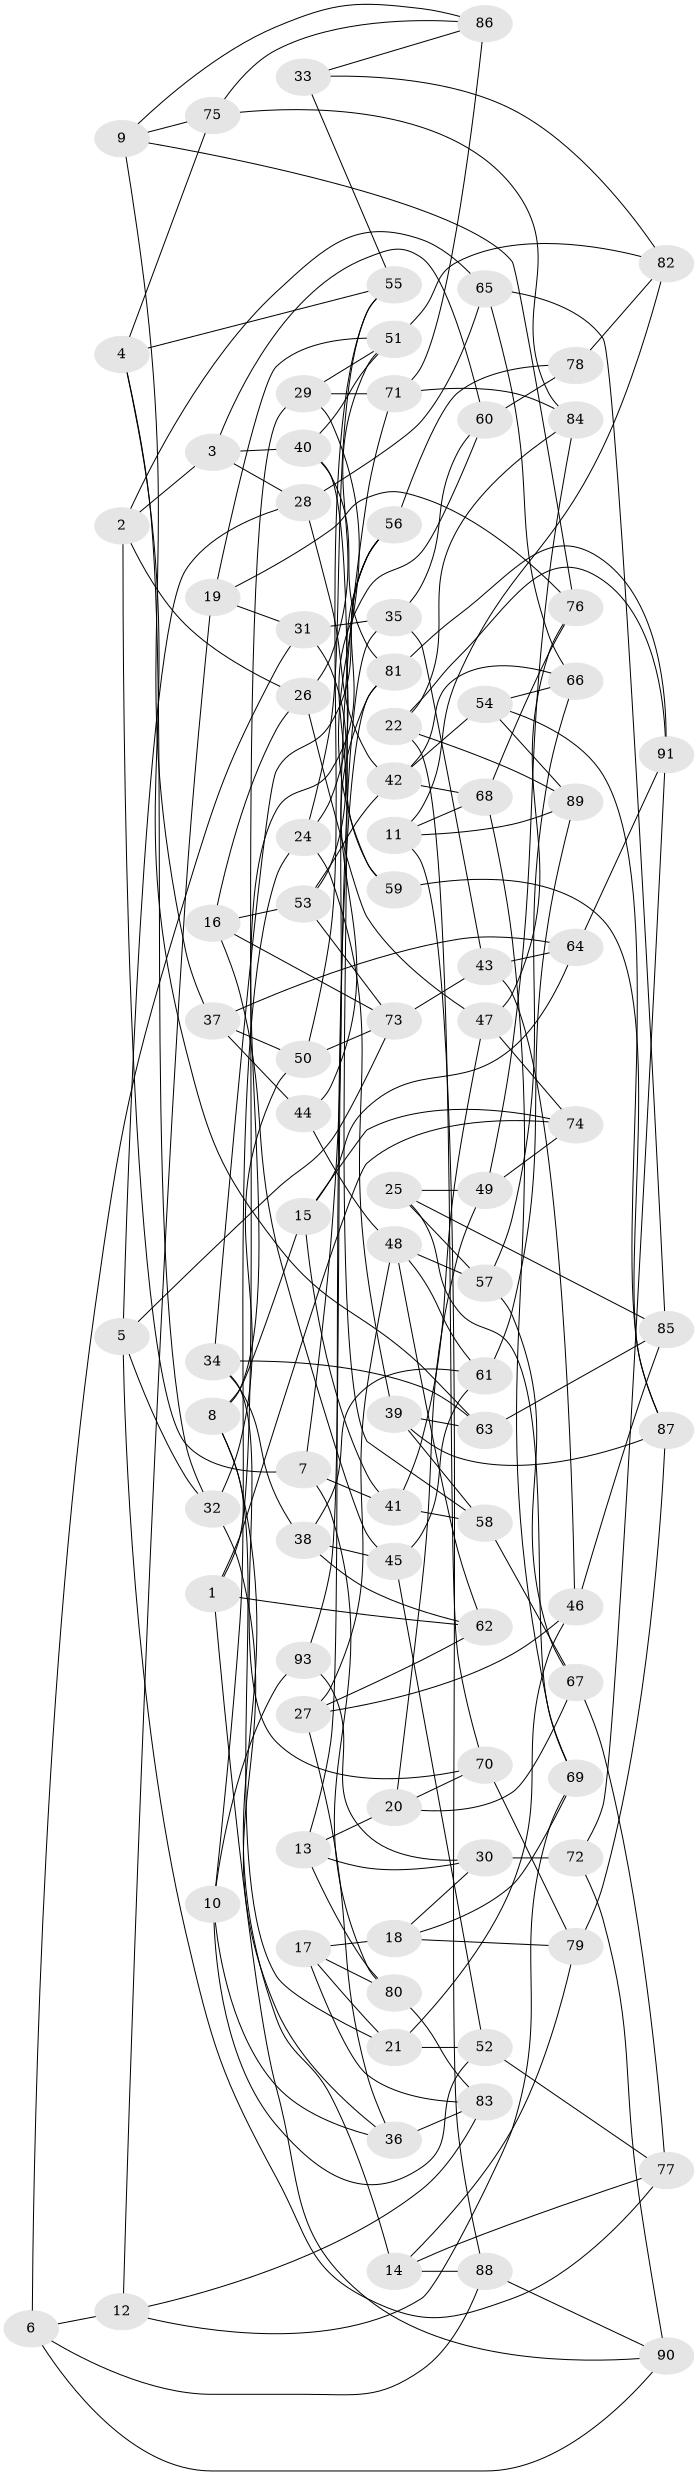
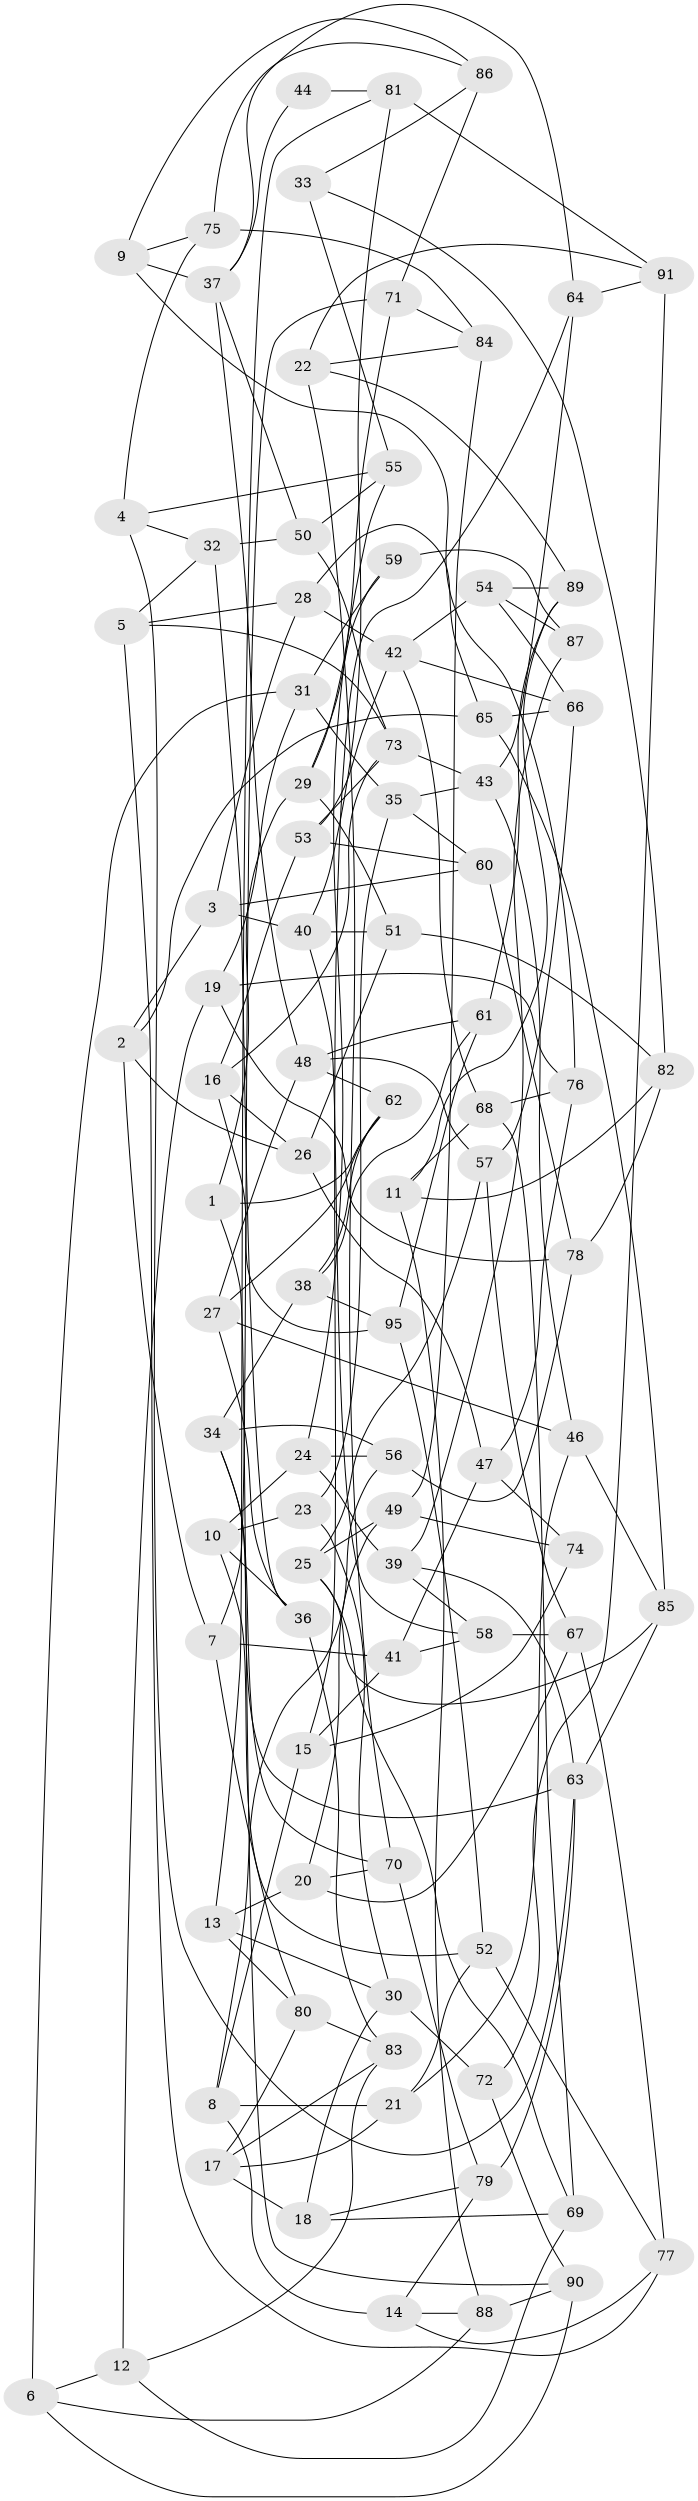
edge "51" -- "19": now "78" -- "19"
edge "44" -- "48": now "37" -- "48"
edge "74" -- "1": removed
node "45": label "45" -> "95"
node "93": label "93" -> "23"
edge "87" -- "79": now "63" -- "79"
